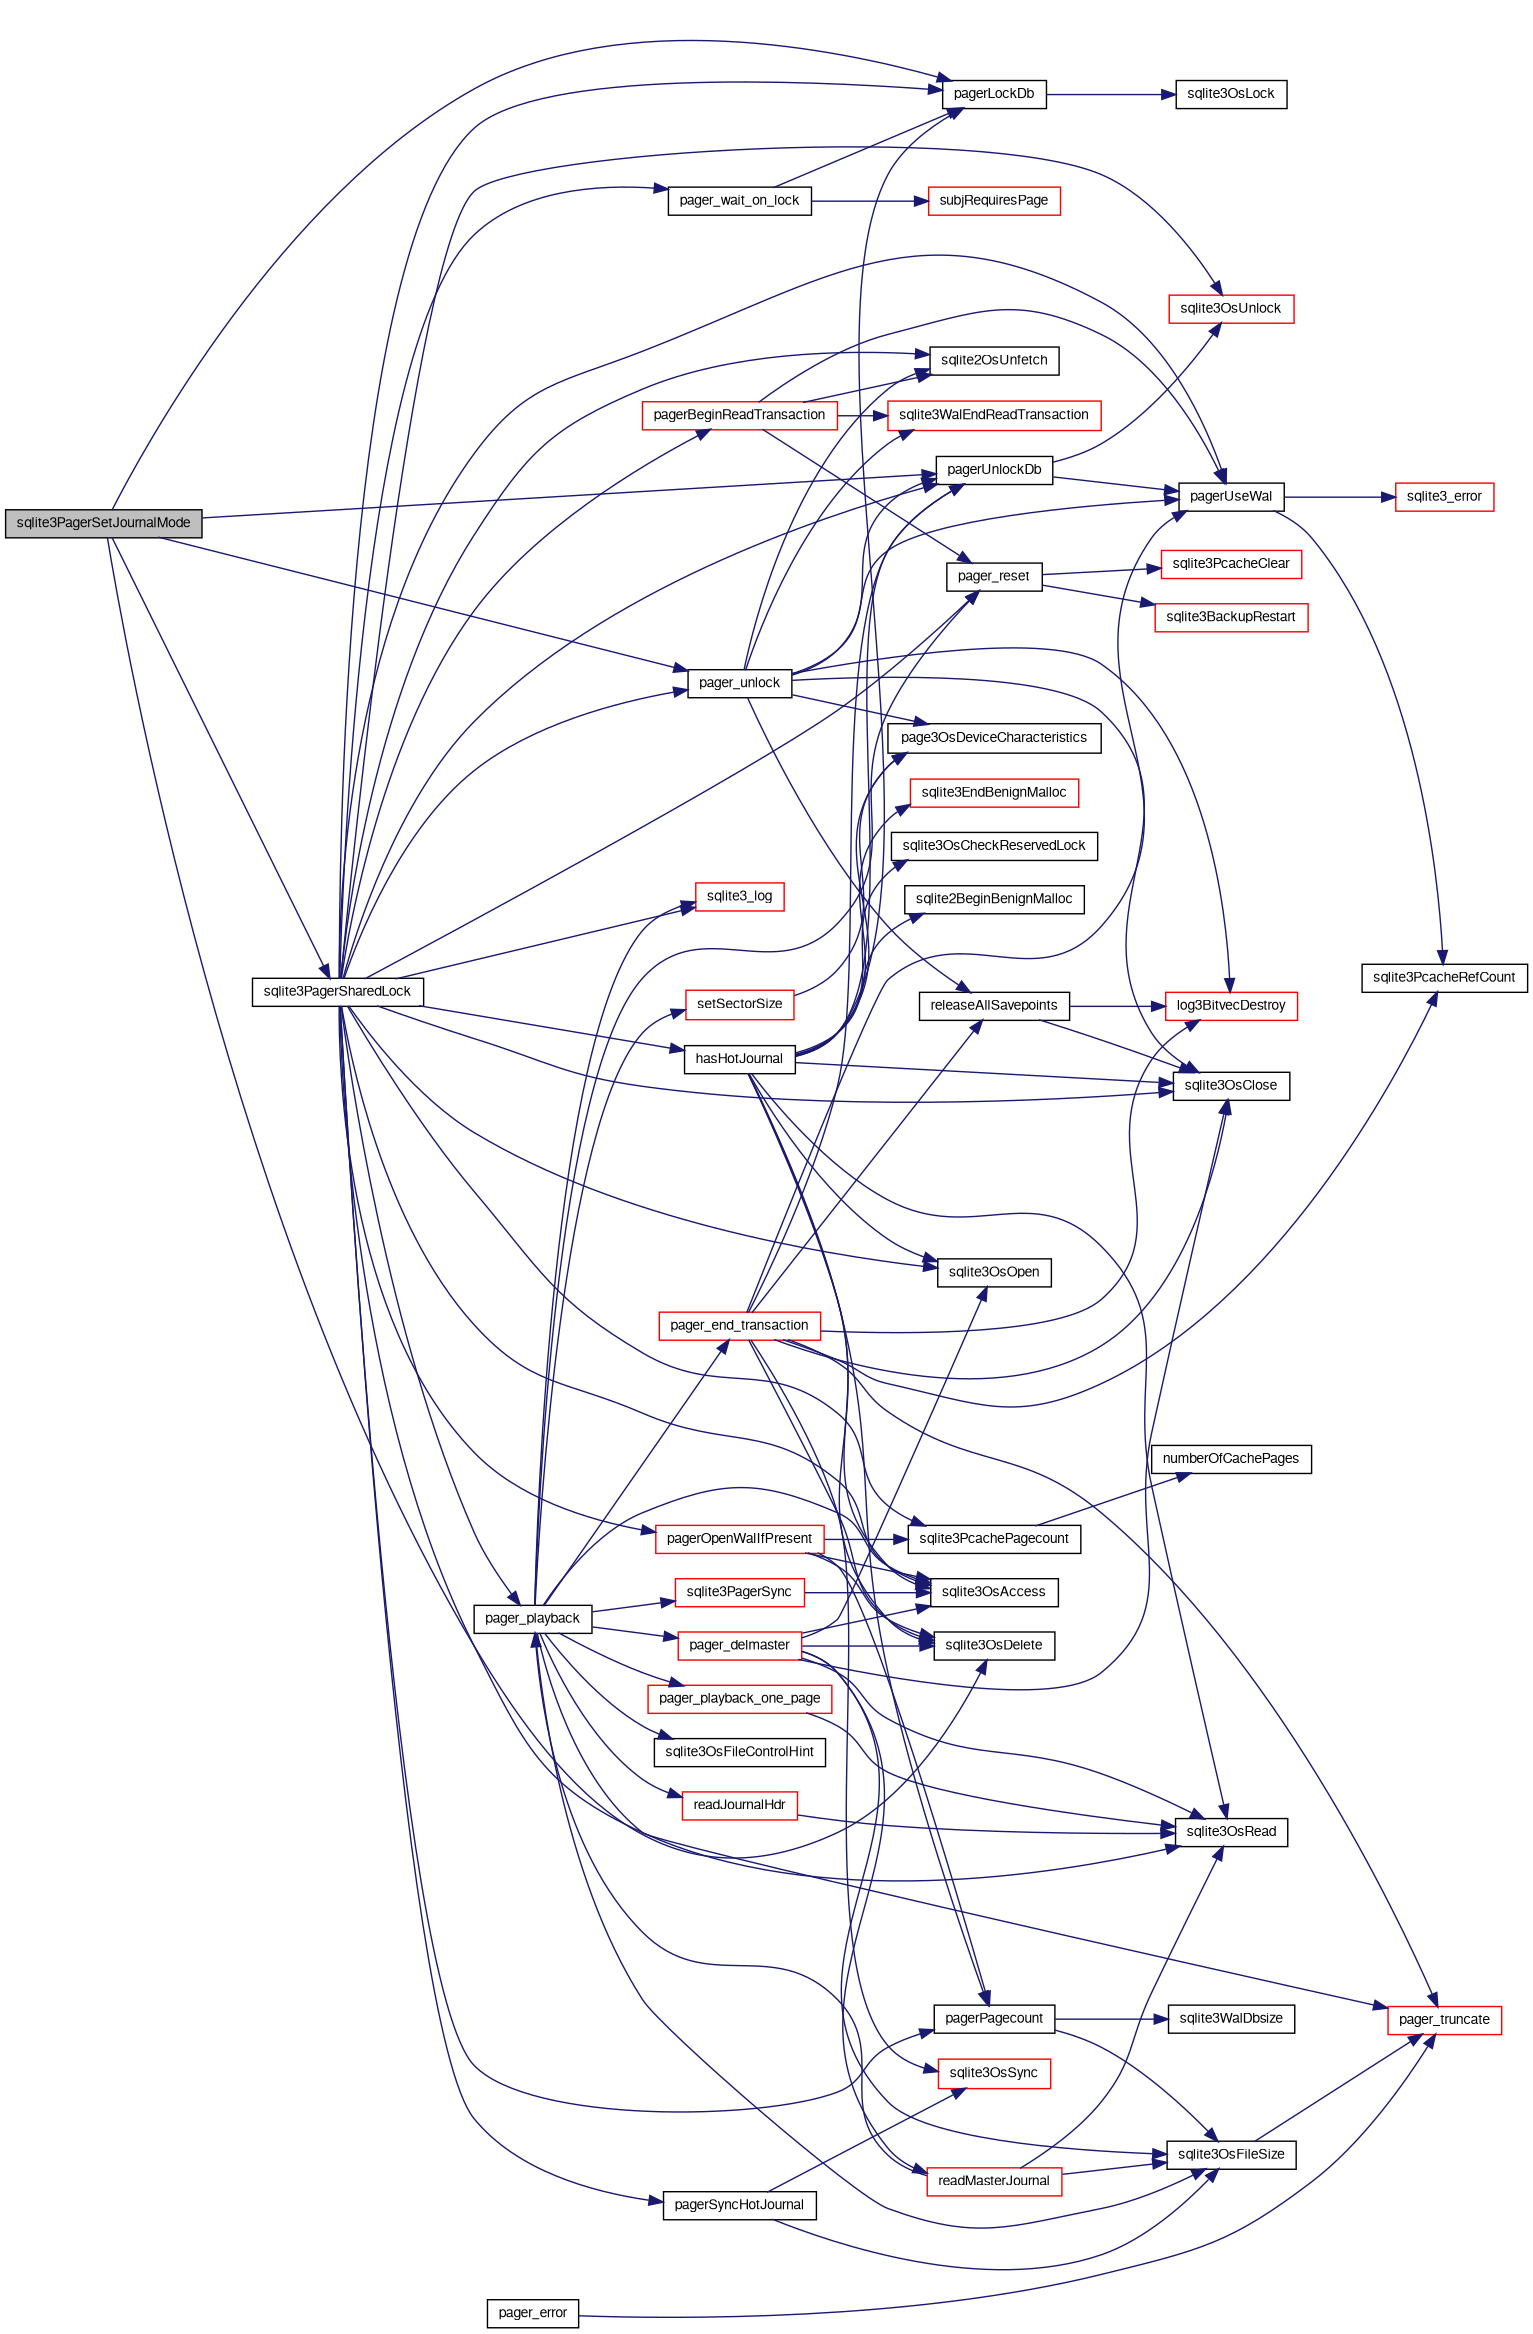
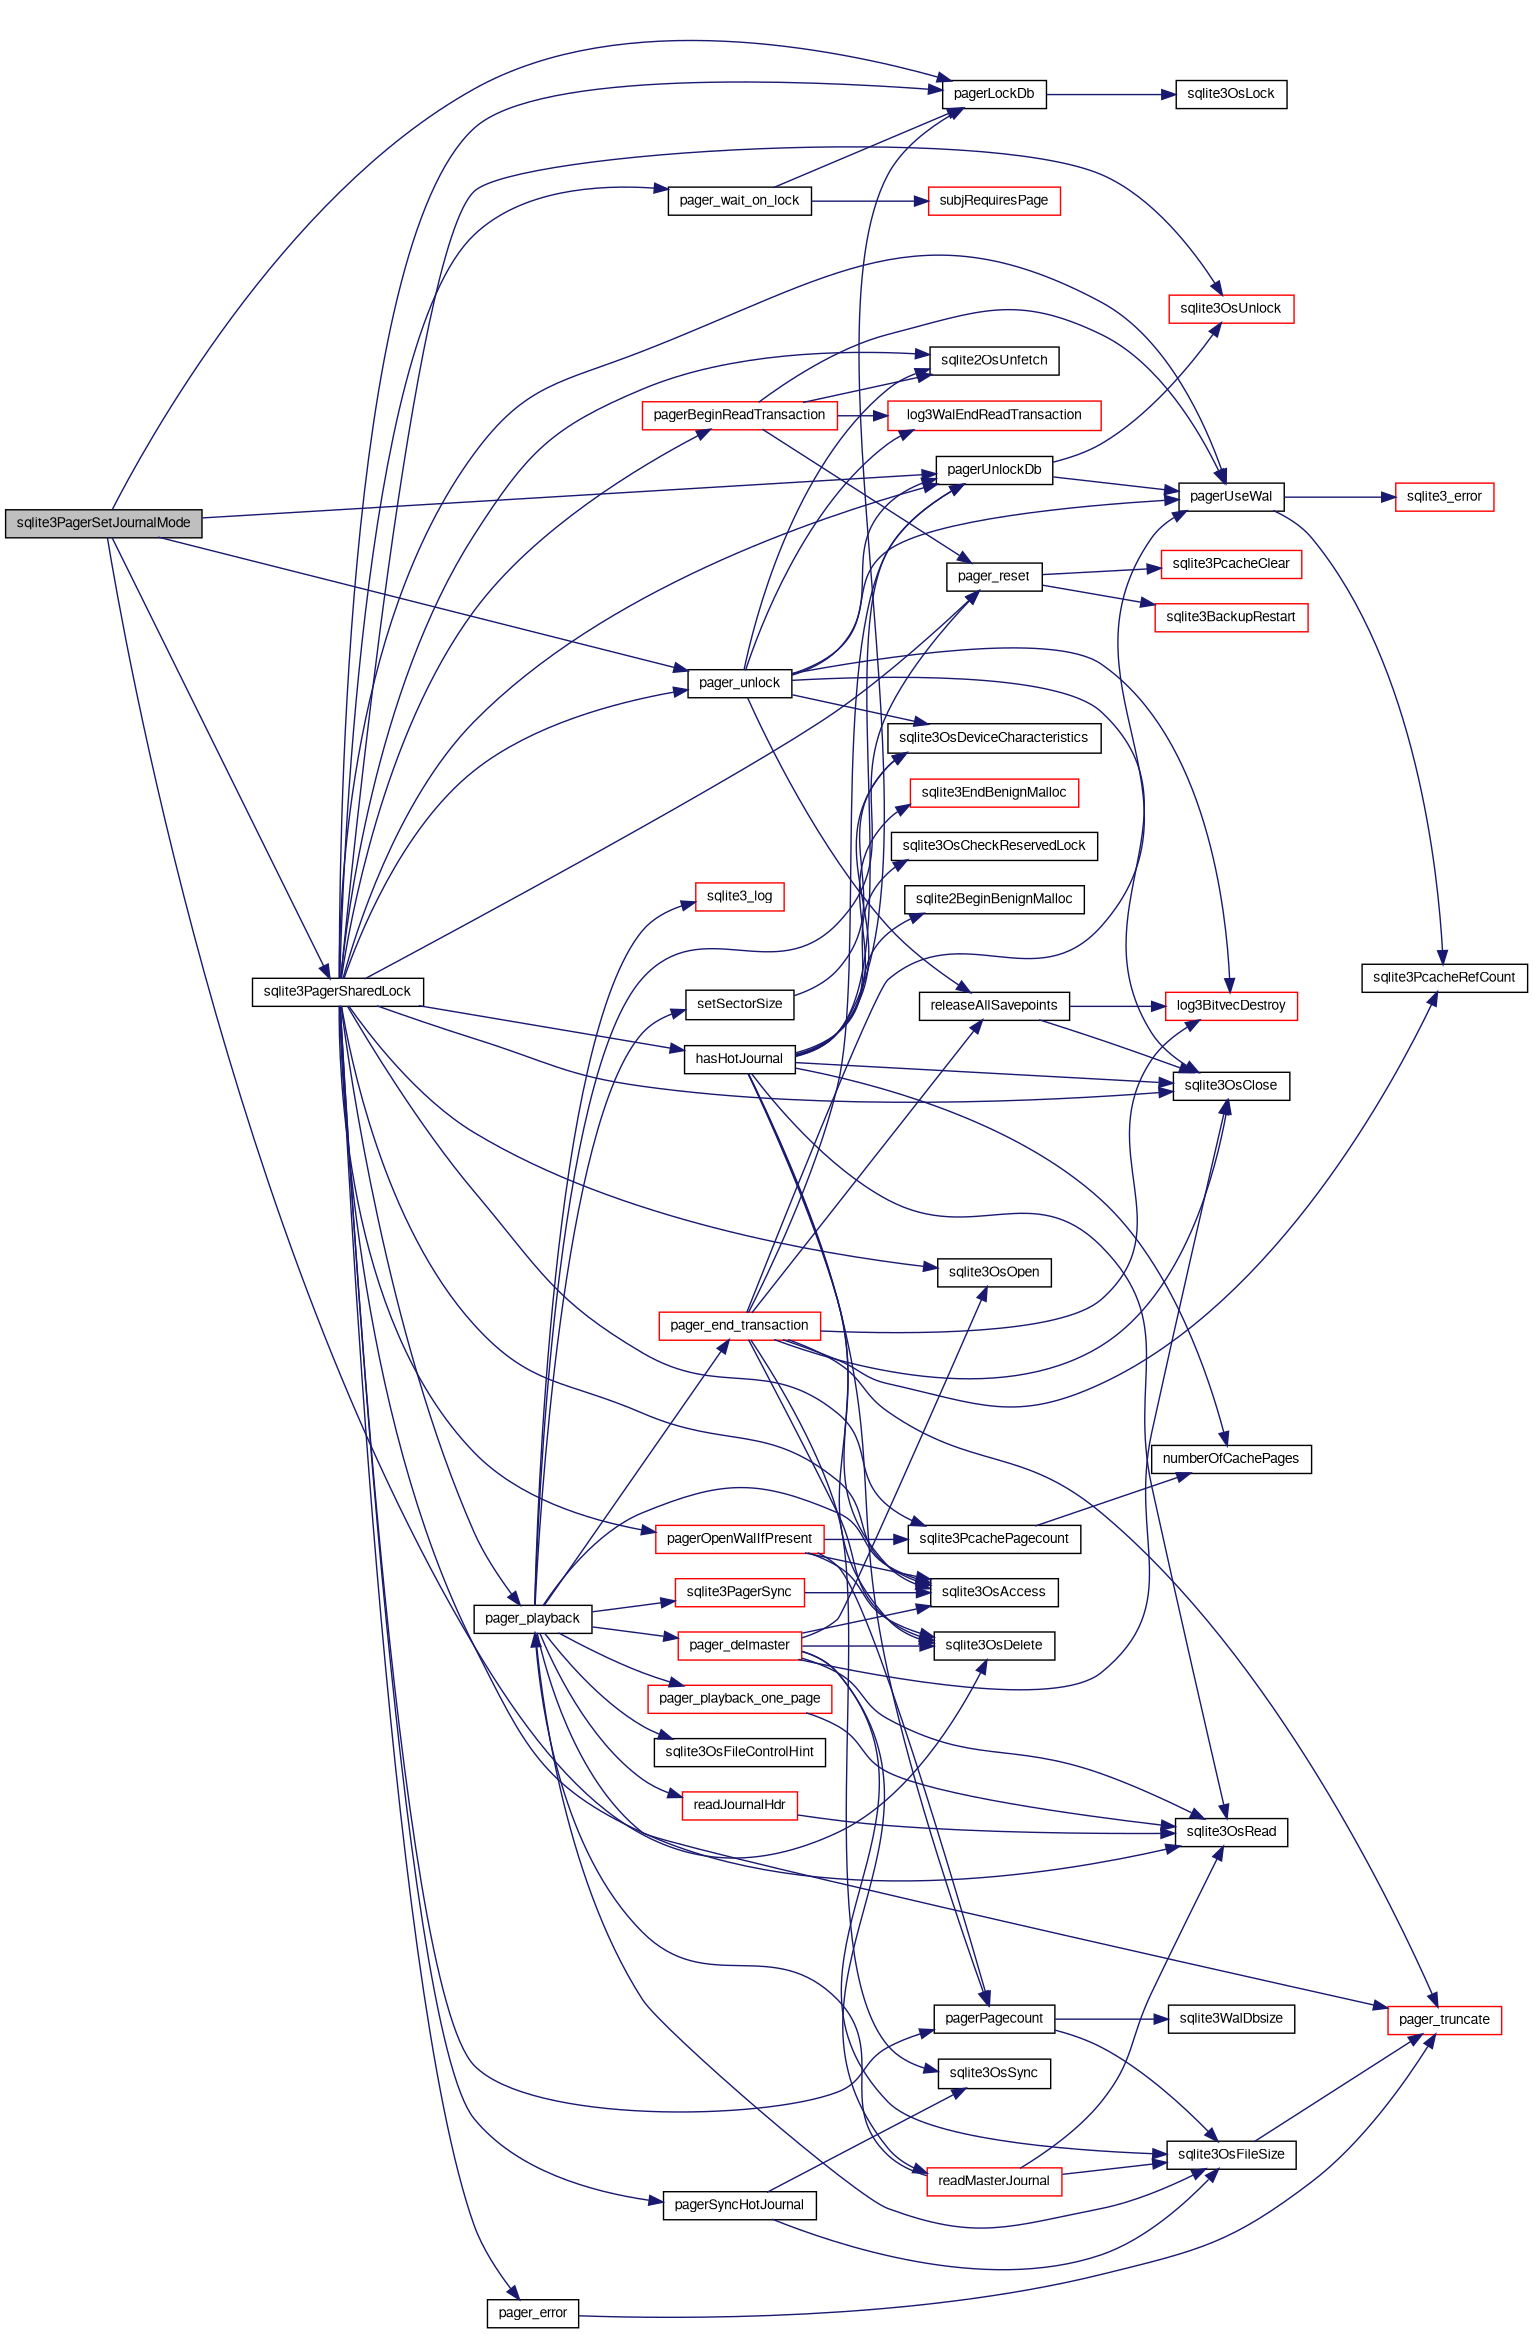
node "sqlite3WalEndReadTransaction": label "sqlite3WalEndReadTransaction" -> "log3WalEndReadTransaction"
node "page3OsDeviceCharacteristics": label "page3OsDeviceCharacteristics" -> "sqlite3OsDeviceCharacteristics"
edge "sqlite3PagerSharedLock" -> "sqlite3_log": now "sqlite3PagerSharedLock" -> "pager_error"
node "setSectorSize": color red -> black
edge "hasHotJournal" -> "sqlite3OsOpen": now "hasHotJournal" -> "numberOfCachePages"
node "sqlite3OsSync": color red -> black
